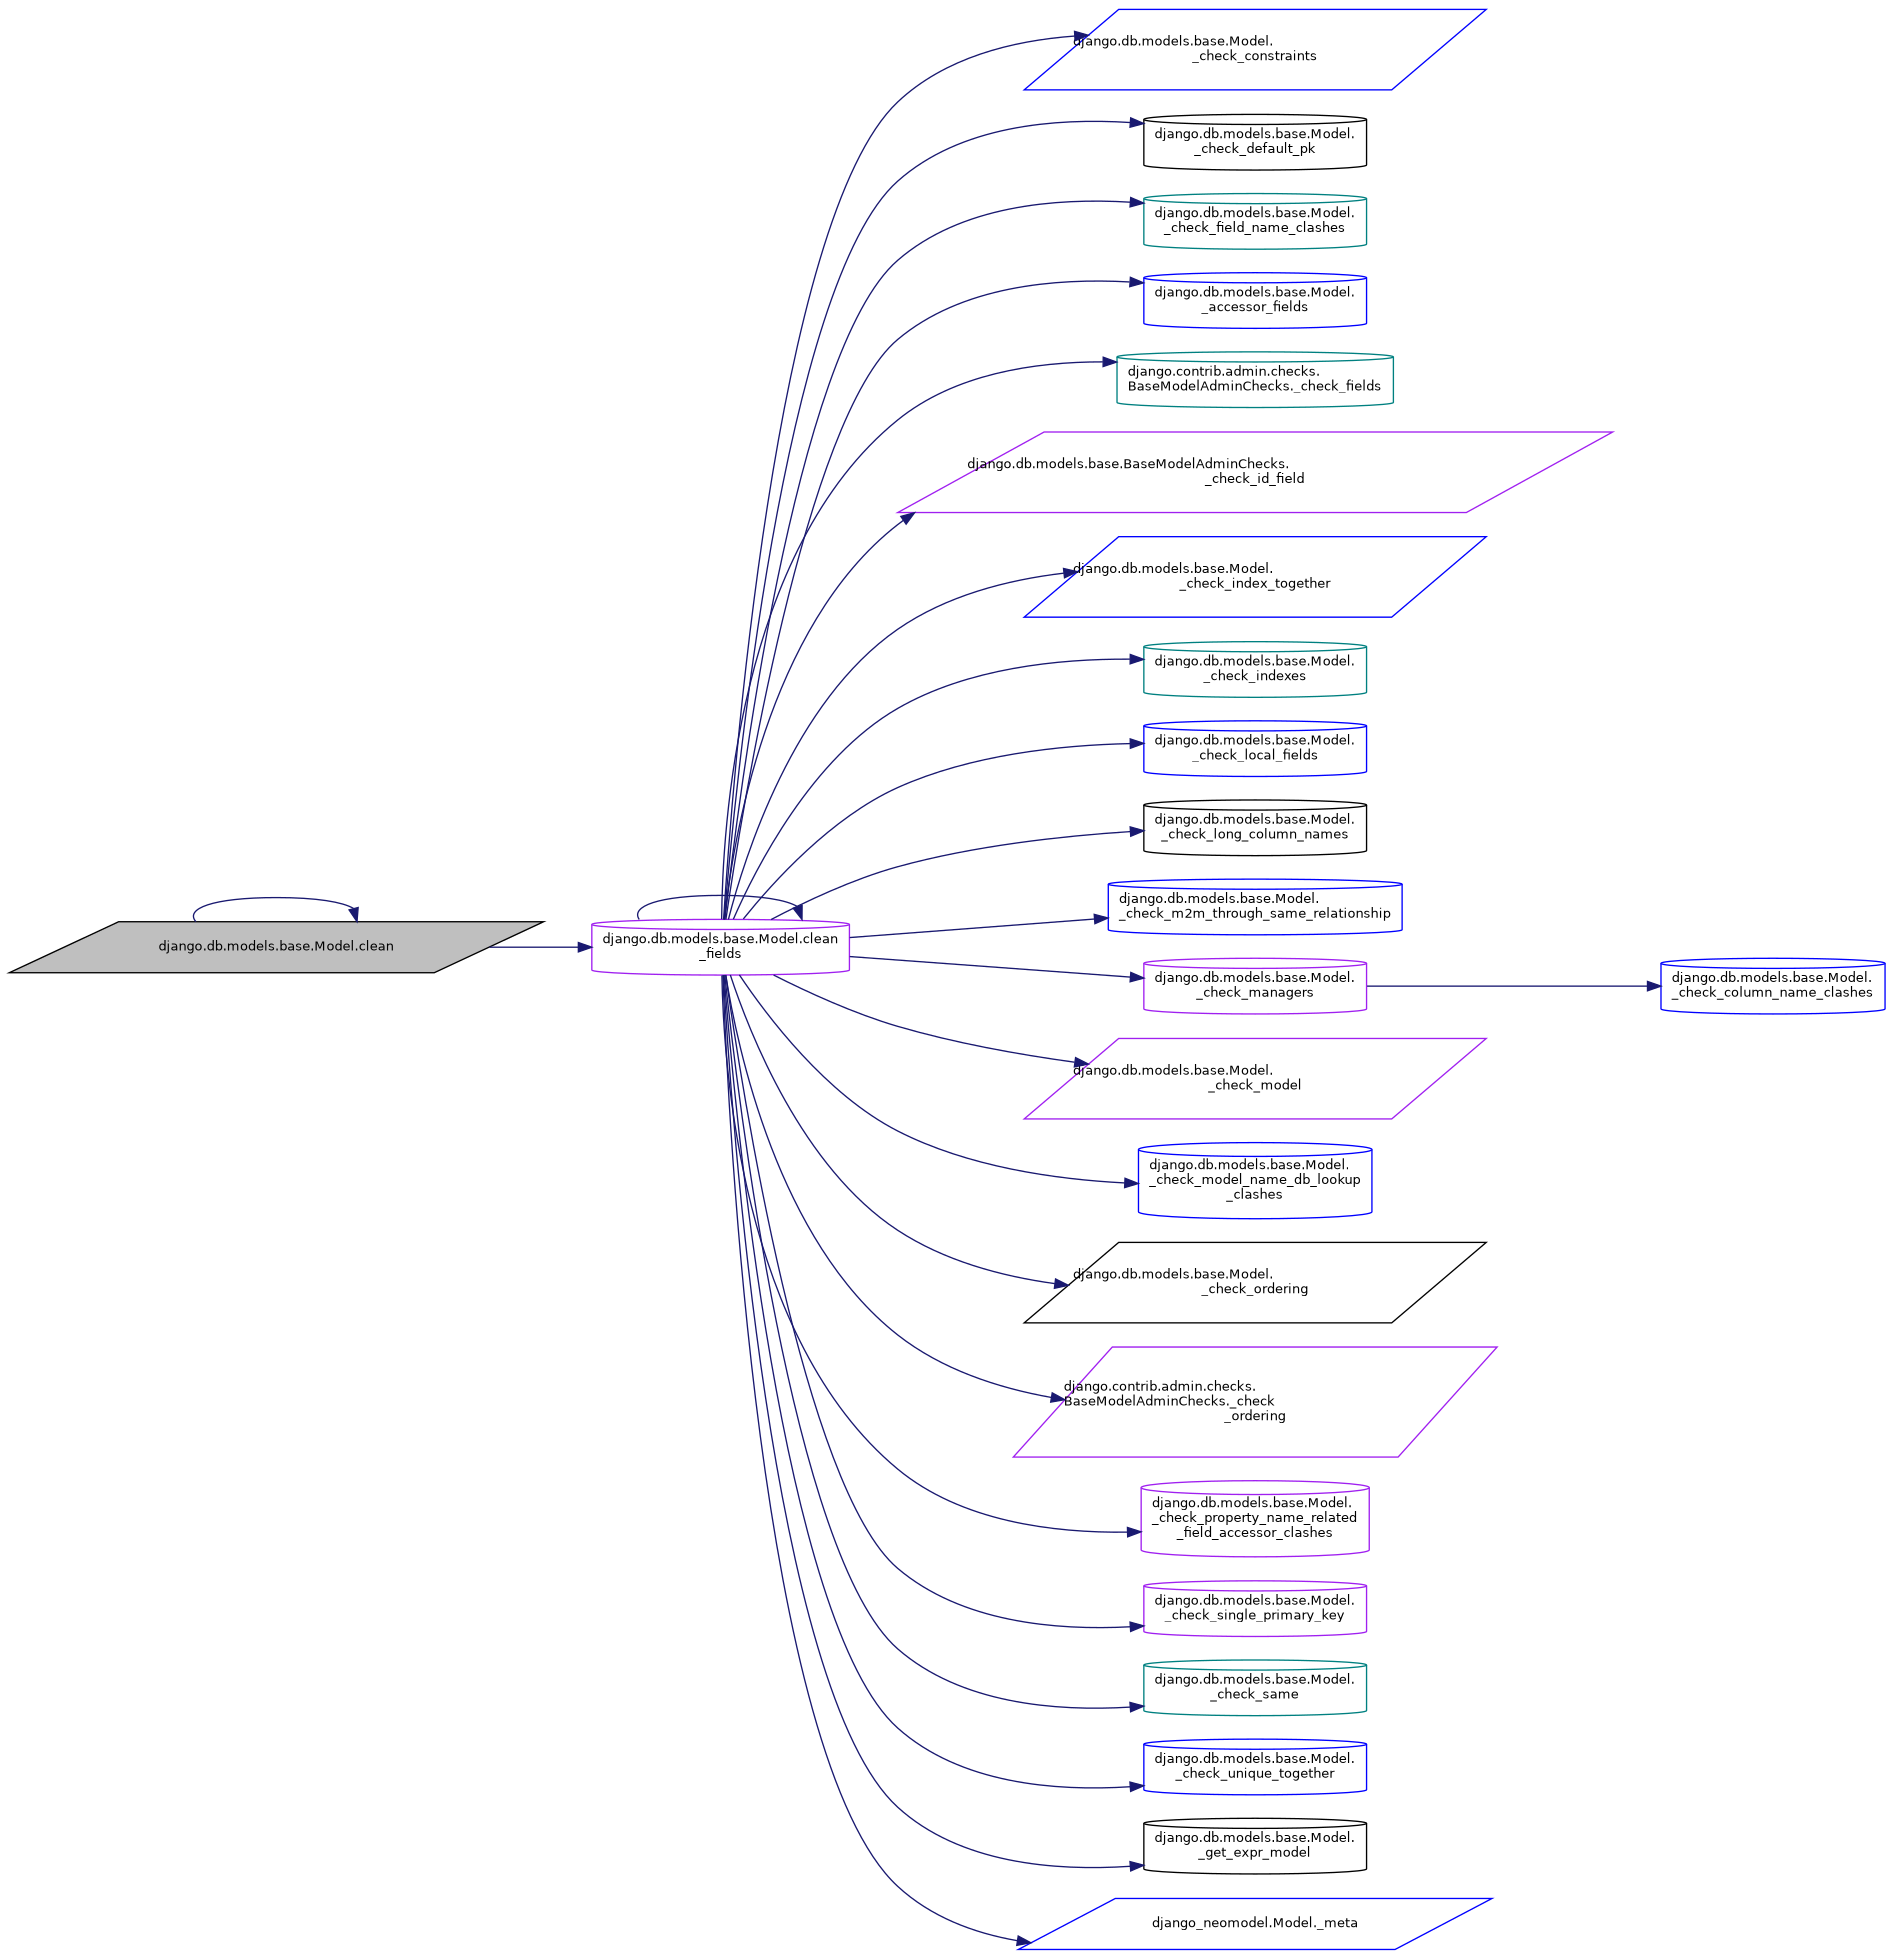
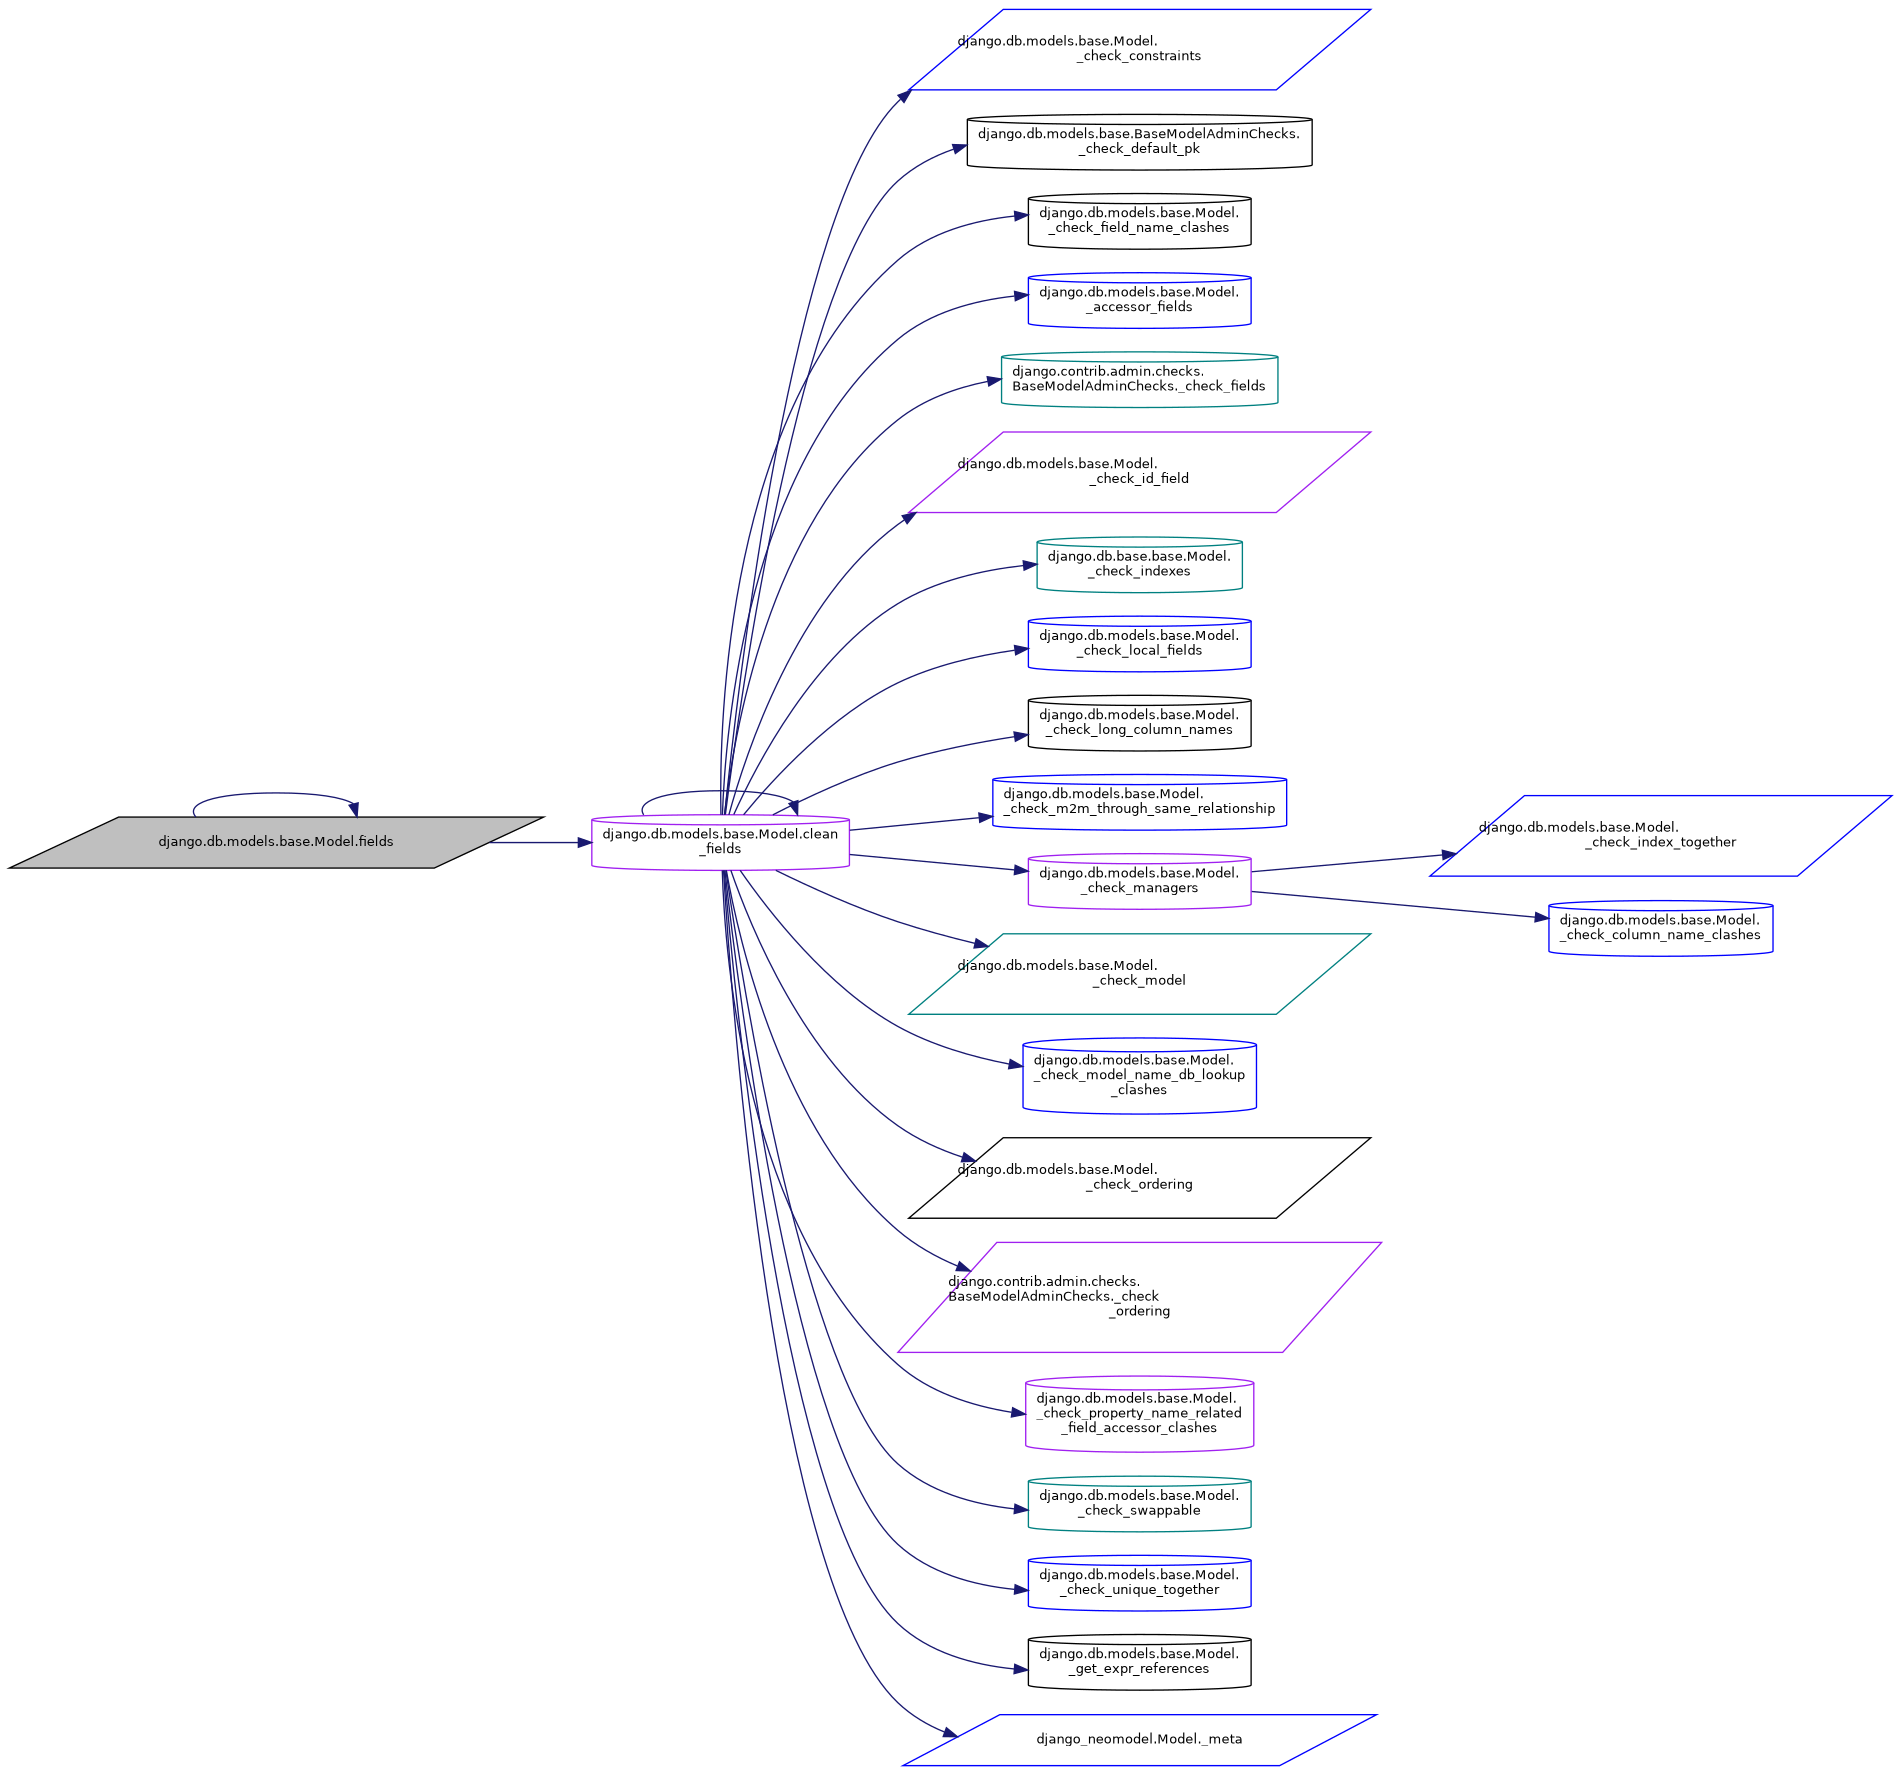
node "django.db.models.base.Model. _check_default_pk": label "django.db.models.base.Model. _check_default_pk" -> "django.db.models.base.BaseModelAdminChecks. _check_default_pk"
node "django.db.models.base.Model. _check_field_name_clashes": color teal -> black
node "django.db.models.base.BaseModelAdminChecks. _check_id_field": label "django.db.models.base.BaseModelAdminChecks. _check_id_field" -> "django.db.models.base.Model. _check_id_field"
node "django.db.models.base.Model. _check_indexes": label "django.db.models.base.Model. _check_indexes" -> "django.db.base.base.Model. _check_indexes"
edge "django.db.models.base.Model.clean _fields" -> "django.db.models.base.Model. _check_index_together": now "django.db.models.base.Model. _check_managers" -> "django.db.models.base.Model. _check_index_together"
node "django.db.models.base.Model.clean": label "django.db.models.base.Model.clean" -> "django.db.models.base.Model.fields"
node "django.db.models.base.Model. _check_model": color purple -> teal
node "django.db.models.base.Model. _check_single_primary_key": removed
node "django.db.models.base.Model. _check_same": label "django.db.models.base.Model. _check_same" -> "django.db.models.base.Model. _check_swappable"
node "django.db.models.base.Model. _get_expr_model": label "django.db.models.base.Model. _get_expr_model" -> "django.db.models.base.Model. _get_expr_references"
